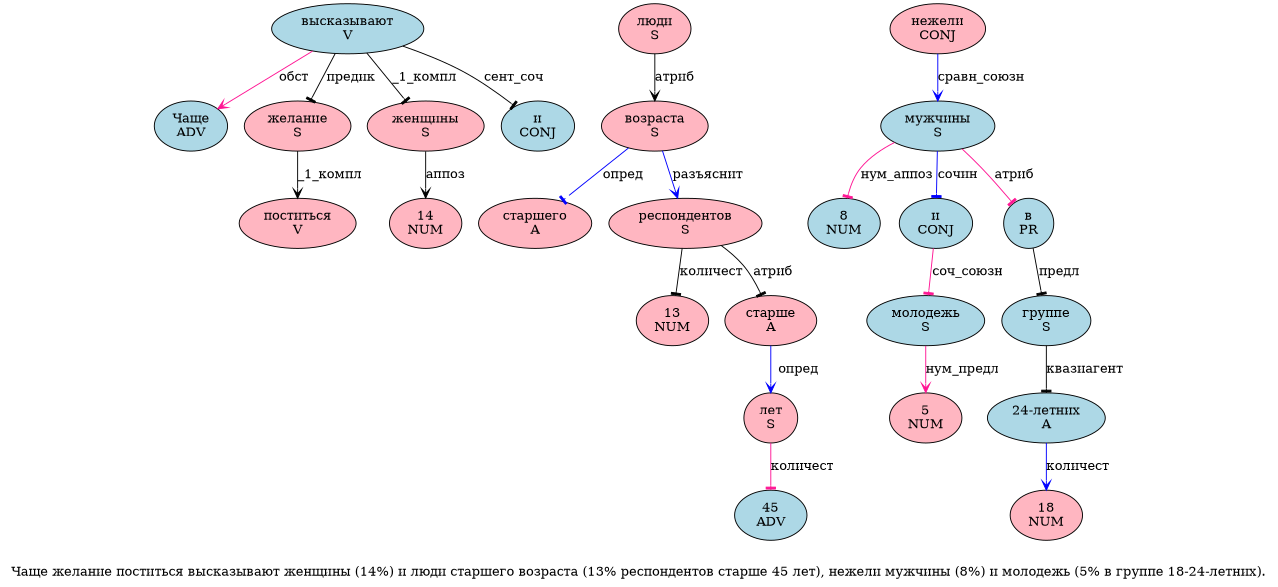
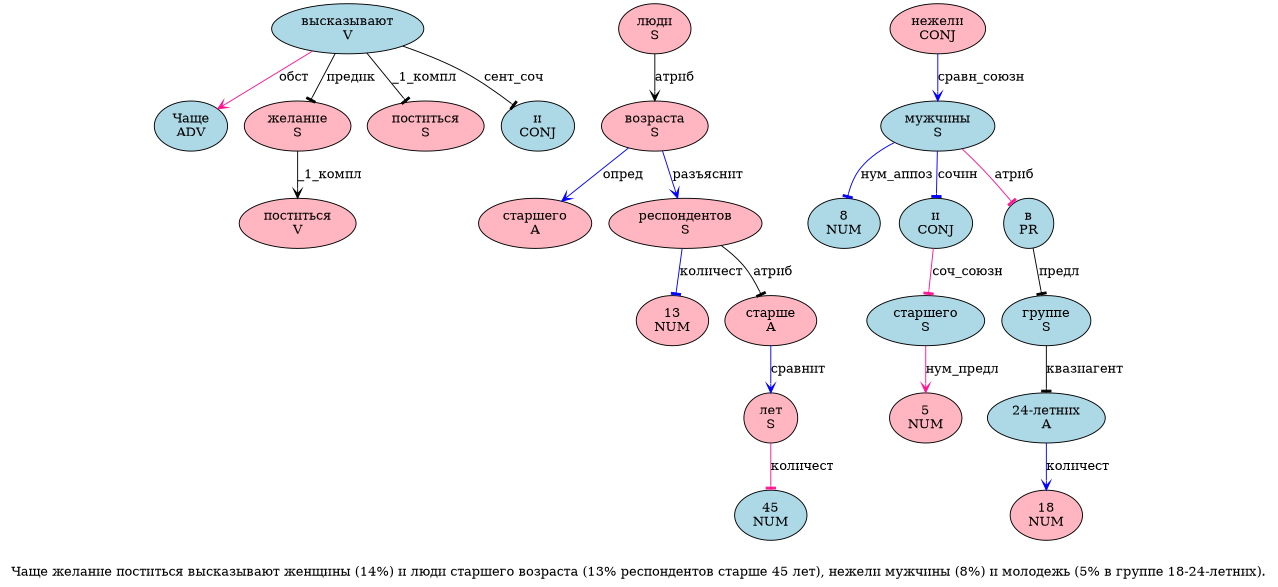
node "женщины S": label "женщины S" -> "поститься S"
edge "мужчины S" -> "8 NUM": color deeppink -> blue
edge "возраста S" -> "старшего A": arrowhead tee -> vee
node "14 NUM": removed
edge "респондентов S" -> "13 NUM": color black -> blue
node "молодежь S": label "молодежь S" -> "старшего S"
edge "старше A" -> "лет S": label "опред" -> "сравнит"
node "45 ADV": label "45 ADV" -> "45 NUM"
